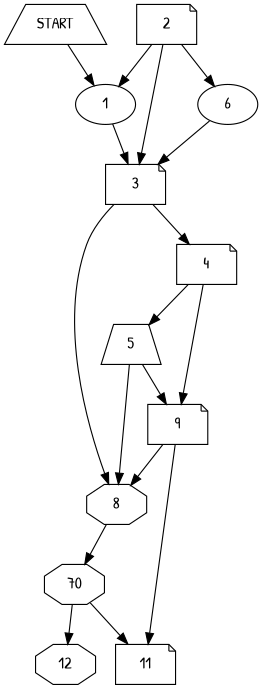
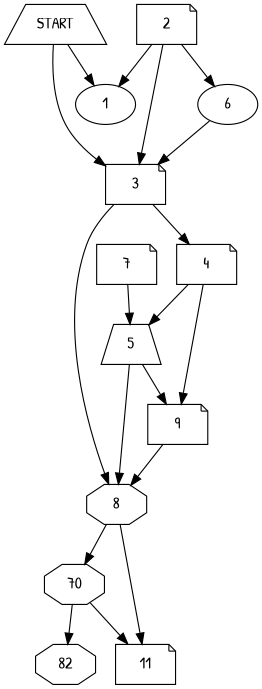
edge "1" -> "3": now "START" -> "3"
node "7": added
edge "9" -> "11": now "8" -> "11"
node "12": label "12" -> "82"
